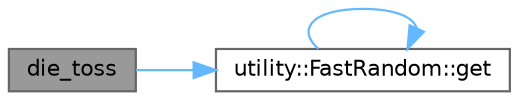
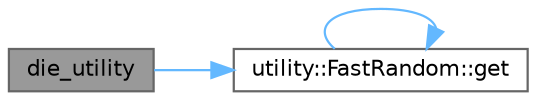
node "die_toss": label "die_toss" -> "die_utility"
